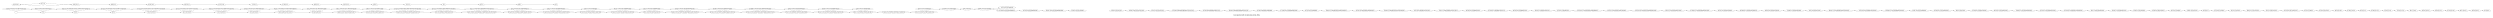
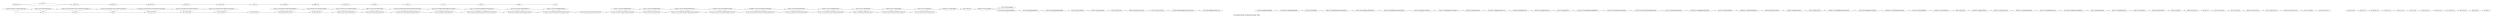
node "131 | 56 : 4 5 74 75 76 77 102 103 104 105 108 109 110 111": removed
node "126 | 51 : 4 5 74 75 76 77 86 87 88 89": removed
node "28 | 46 47 : 4 5 74 75 76 77 86 87 88 89 90 91": added
node "33 | 41 42 : 4 5 74 75 76 77 78 79 80 81": added
node "36 | 38 39 : 4 5 60 61 62 63 64 65 66 67 68 69 70 71 72 73": removed
node "89 | 14 : 0 1 4 5 8 9": removed
